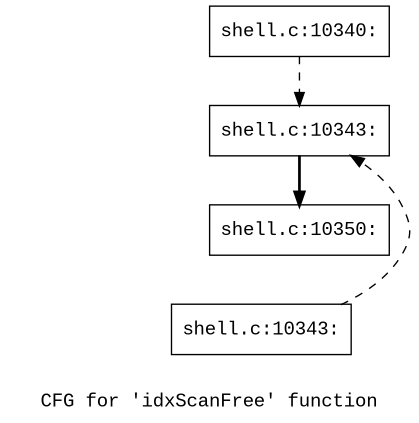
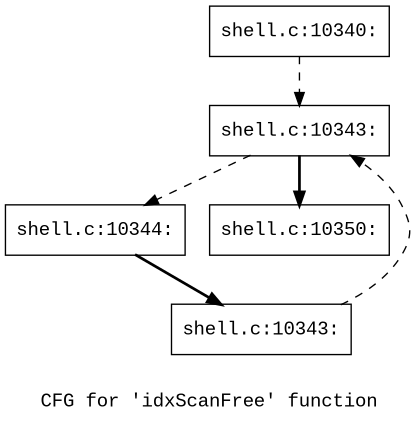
node "shell.c:10344:": added
